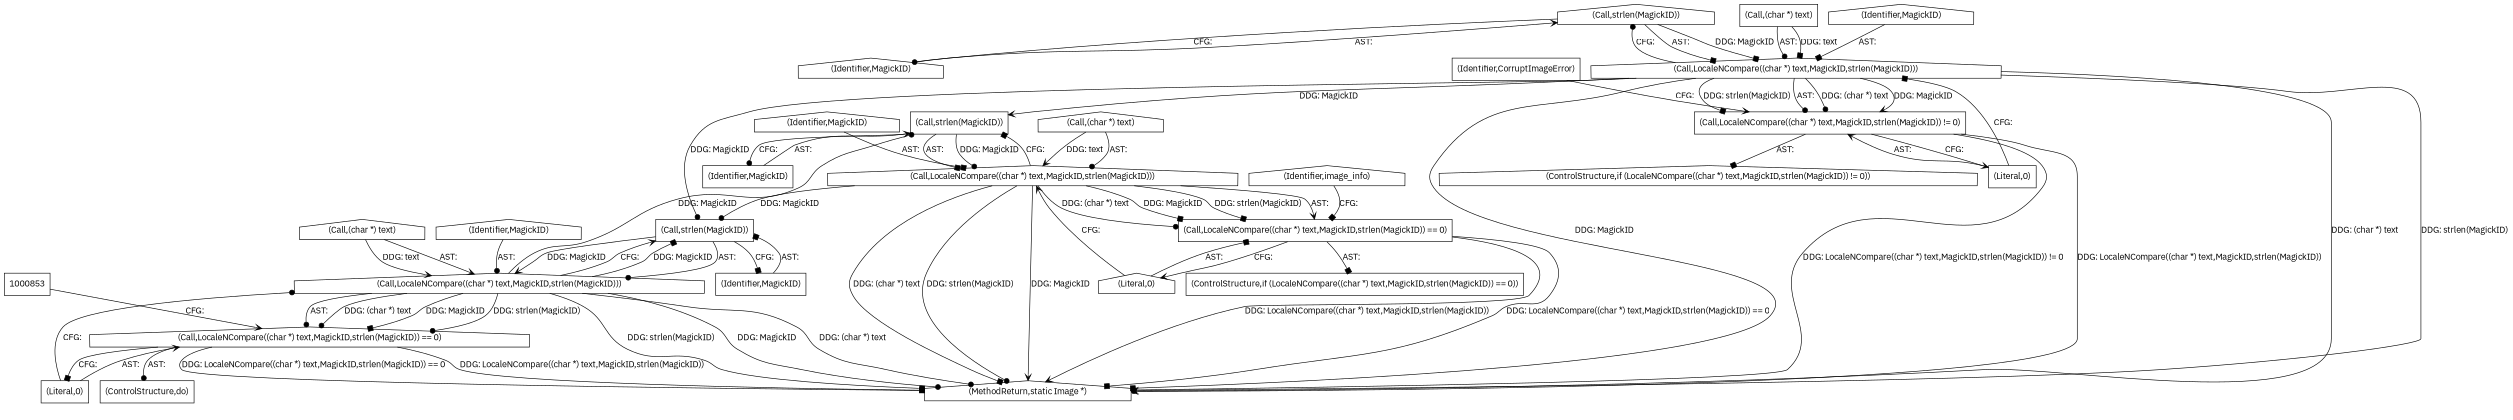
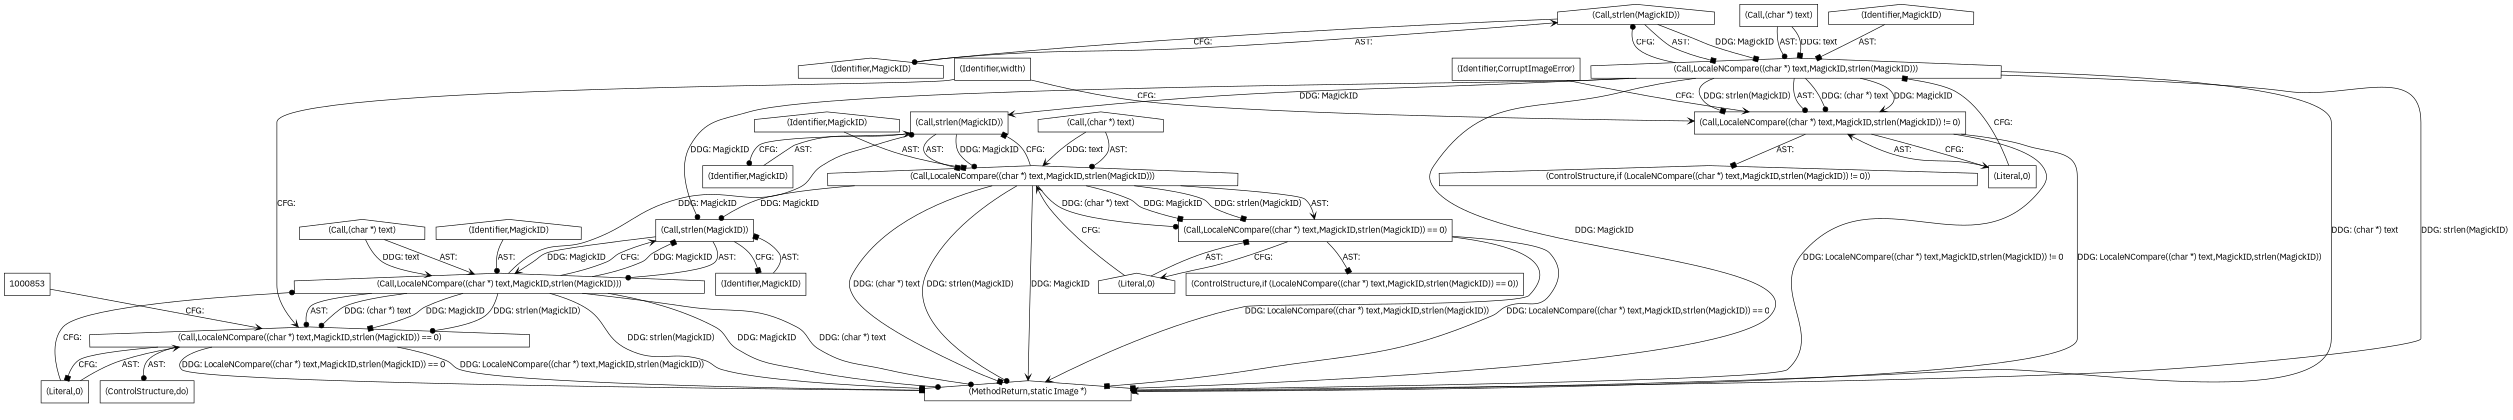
node "(Identifier,width)": added
node "(Identifier,image_info)": removed
